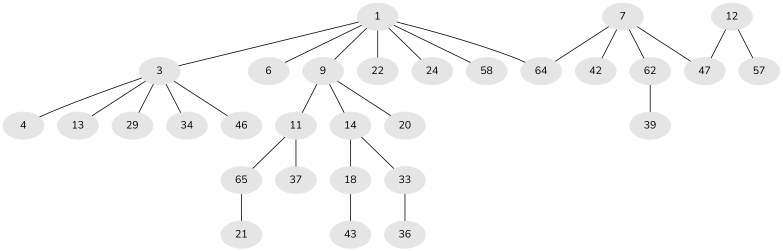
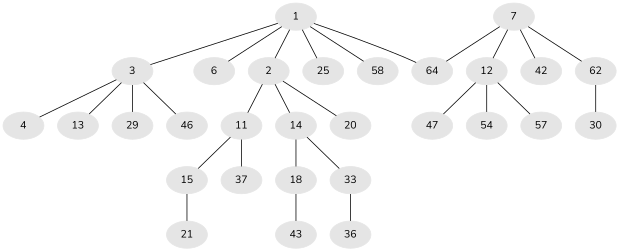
edge "7" -- "47": now "7" -- "12"
node "9": label "9" -> "2"
node "22": label "22" -> "25"
node "24": removed
node "34": removed
node "54": added
node "39": label "39" -> "30"
node "65": label "65" -> "15"
